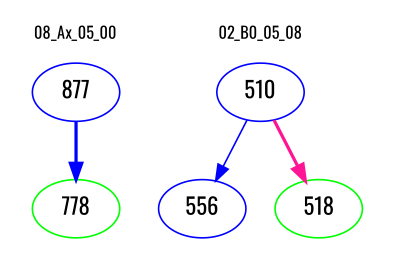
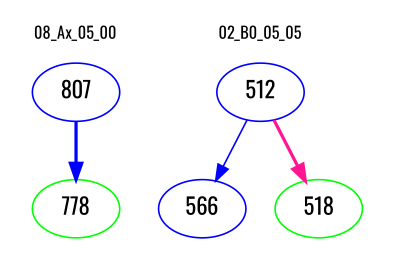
cluster "02_B0_05_08": label "02_B0_05_08" -> "02_B0_05_05"
node "877": label "877" -> "807"
node "510": label "510" -> "512"
node "556": label "556" -> "566"
